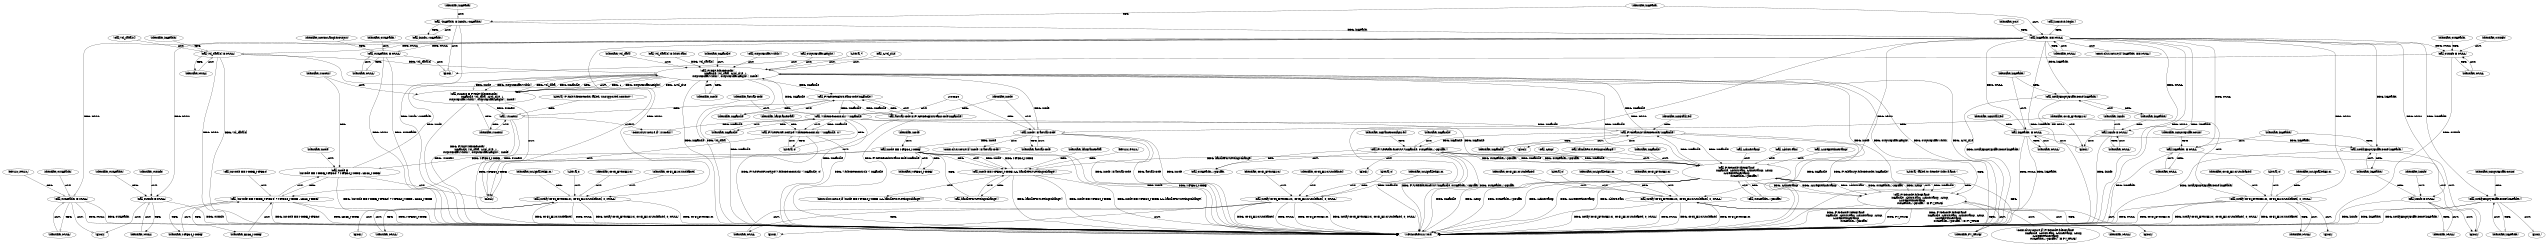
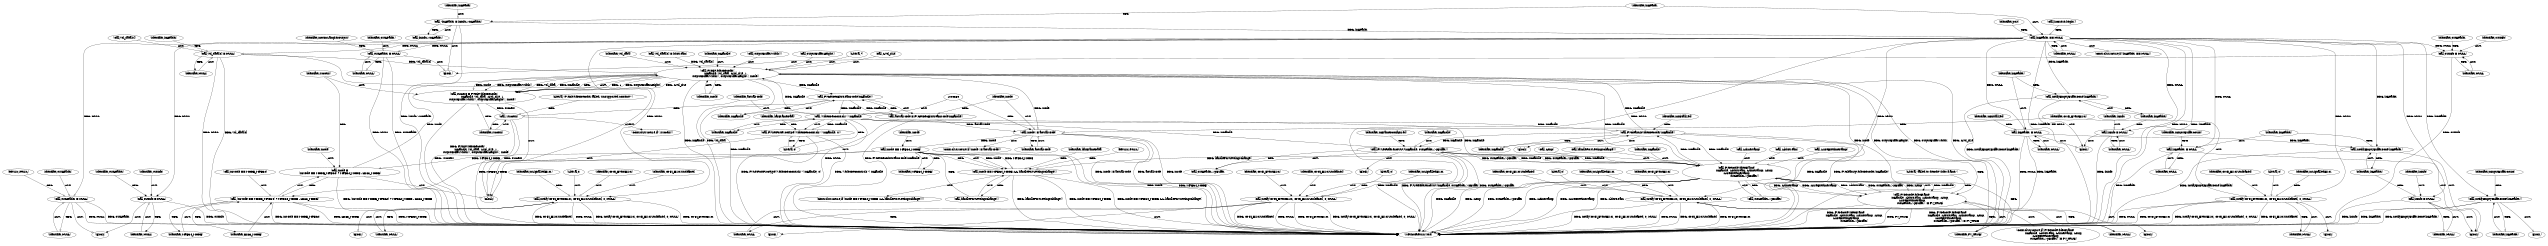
edge "(Call,(VideoDecControls *) mHandle)" -> "(ControlStructure,if (!success))": now "(Call,(VideoDecControls *) mHandle)" -> "(Call,PVSetReferenceYUV(mHandle, outHeader->pBuffer))"
edge "(Call,actualMode = PVGetDecBitstreamMode(mHandle))" -> "(Call,mode != actualMode)": added, label "DDG: actualMode"
edge "(Call,(VideoDecControls *) mHandle)" -> "(MethodReturn,void)": label "DDG: mHandle" -> "DDG: NULL"
